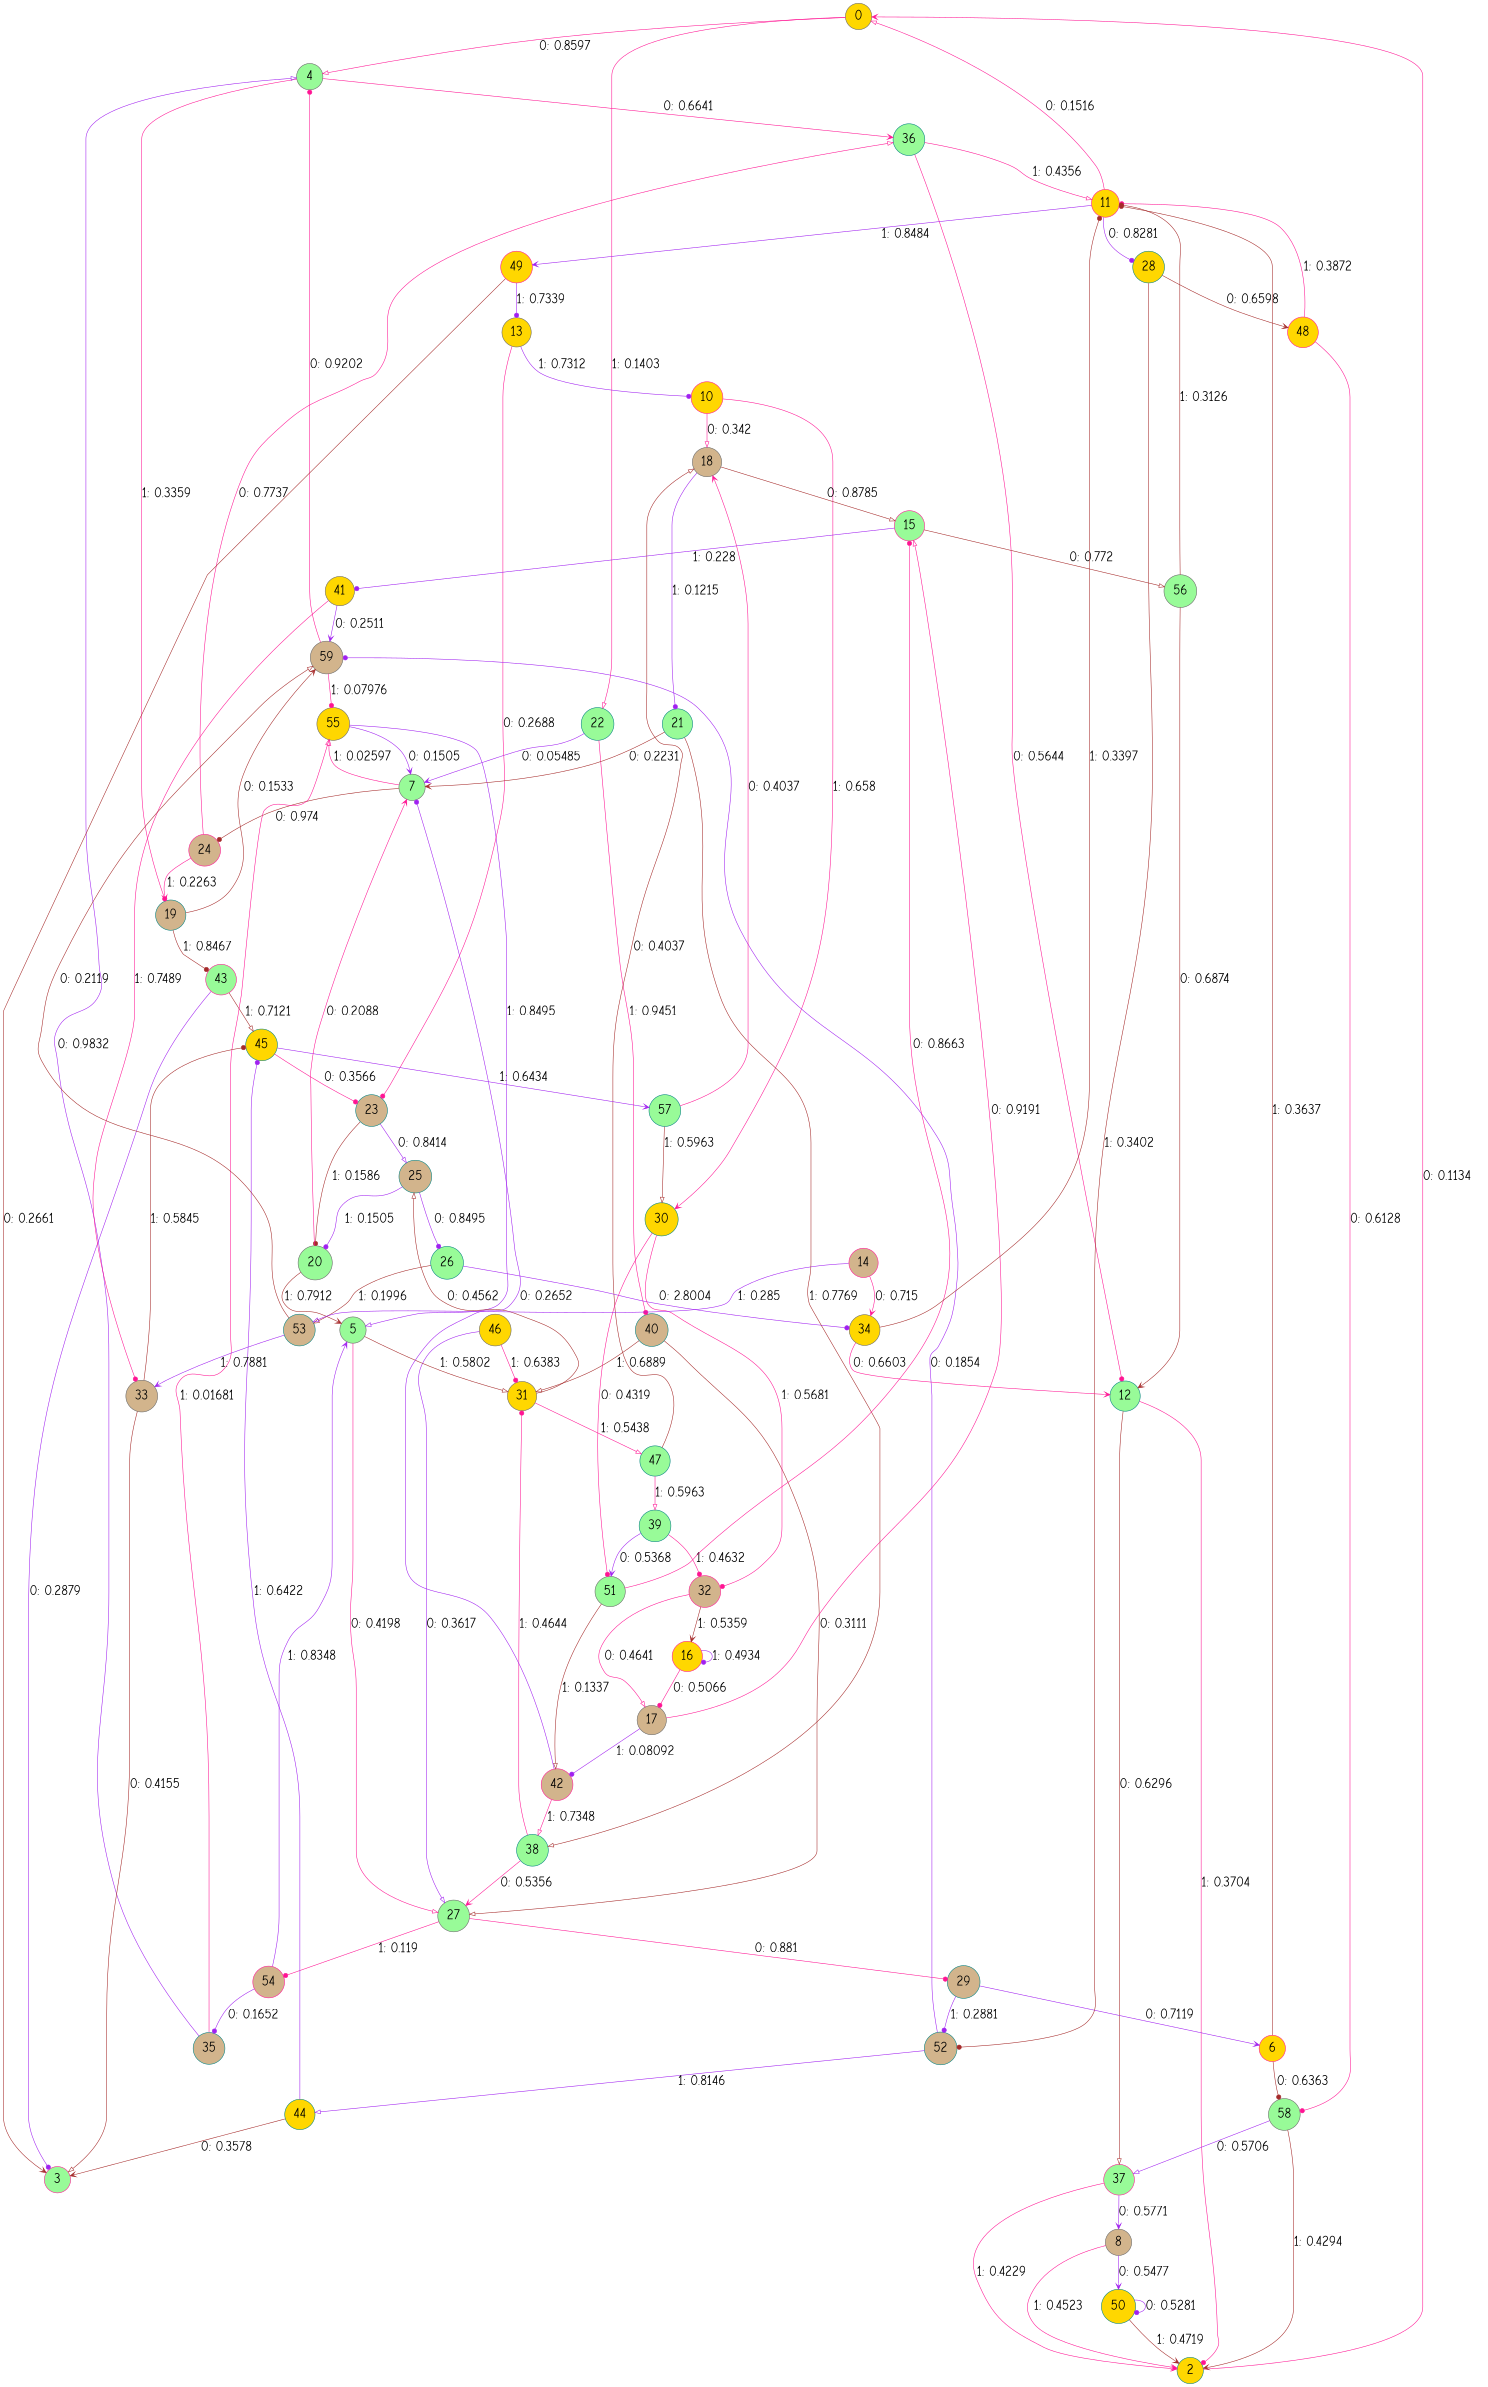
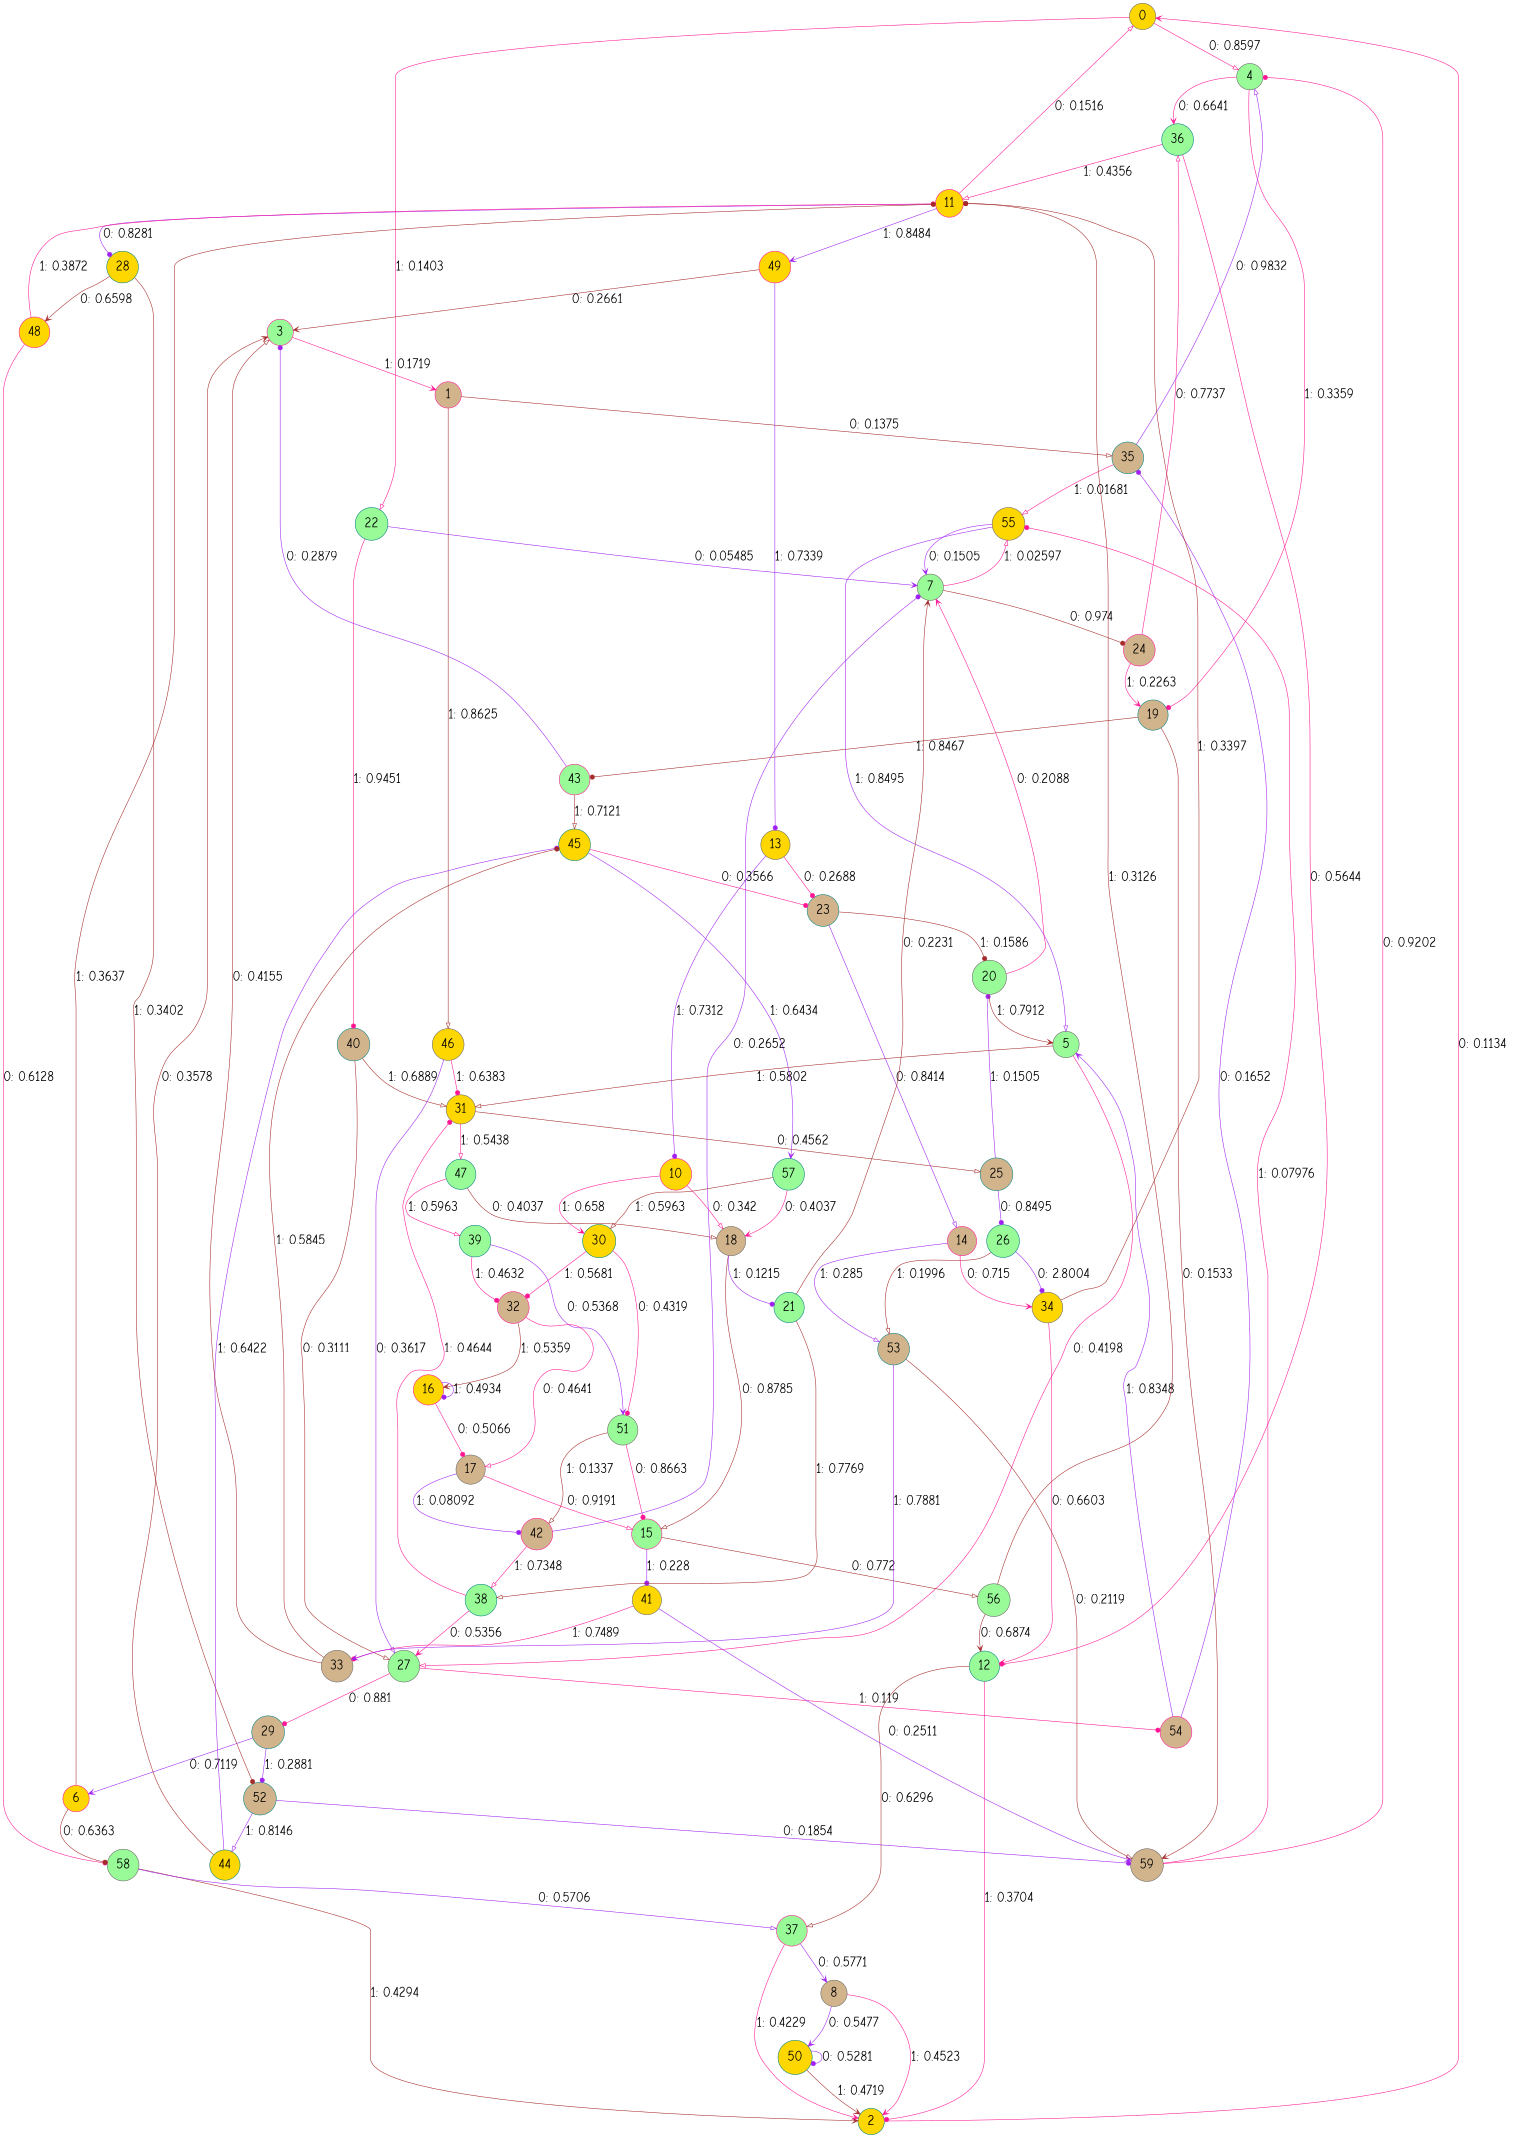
node "1": added
edge "23" -> "25": now "23" -> "14"
